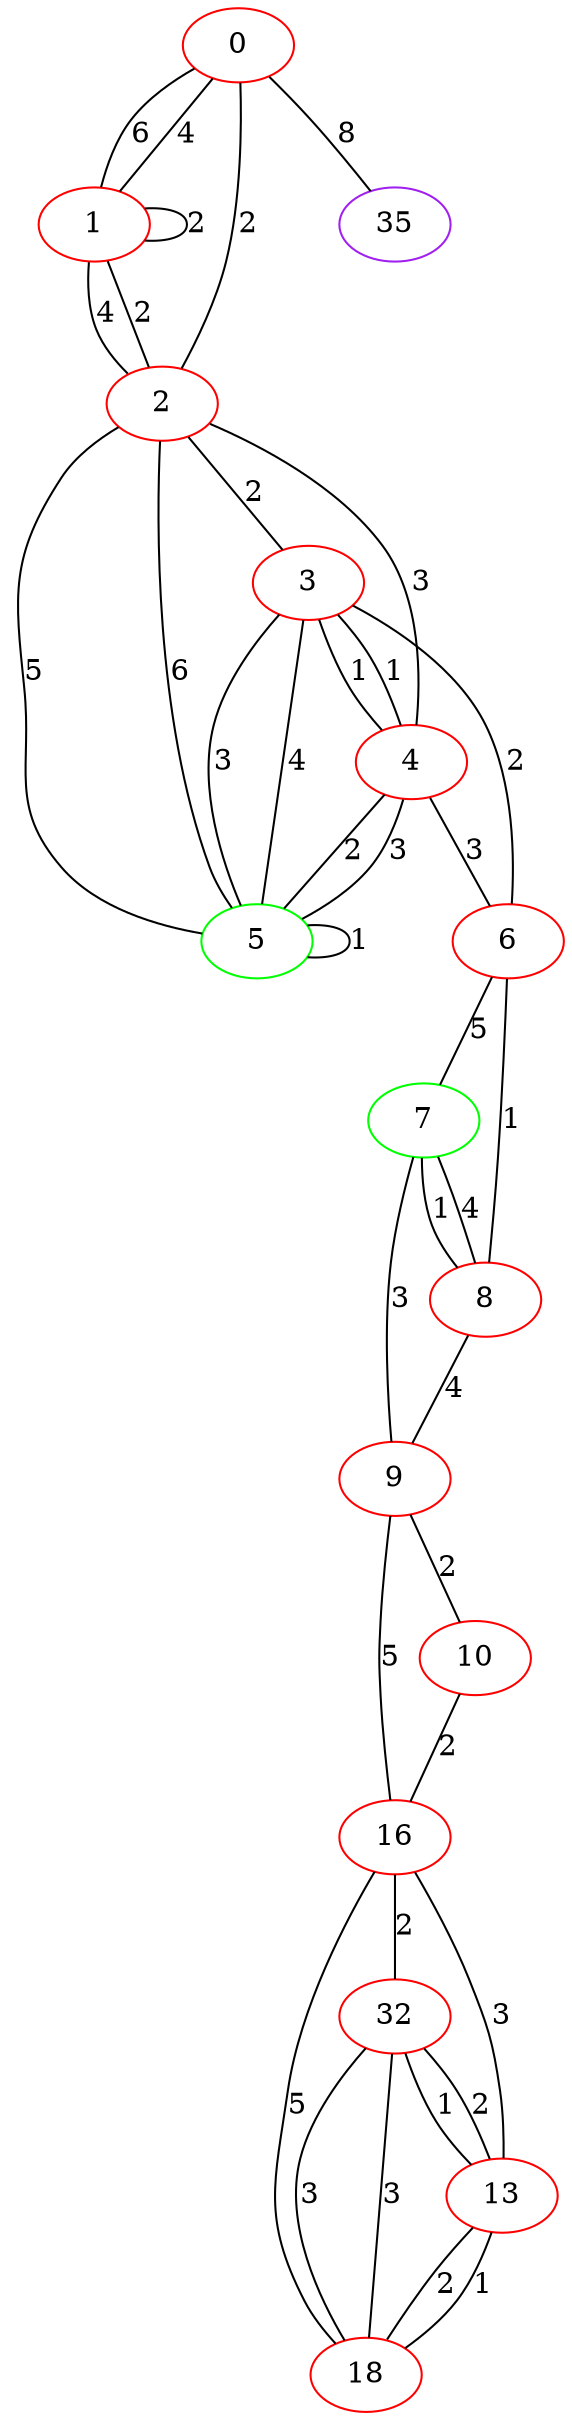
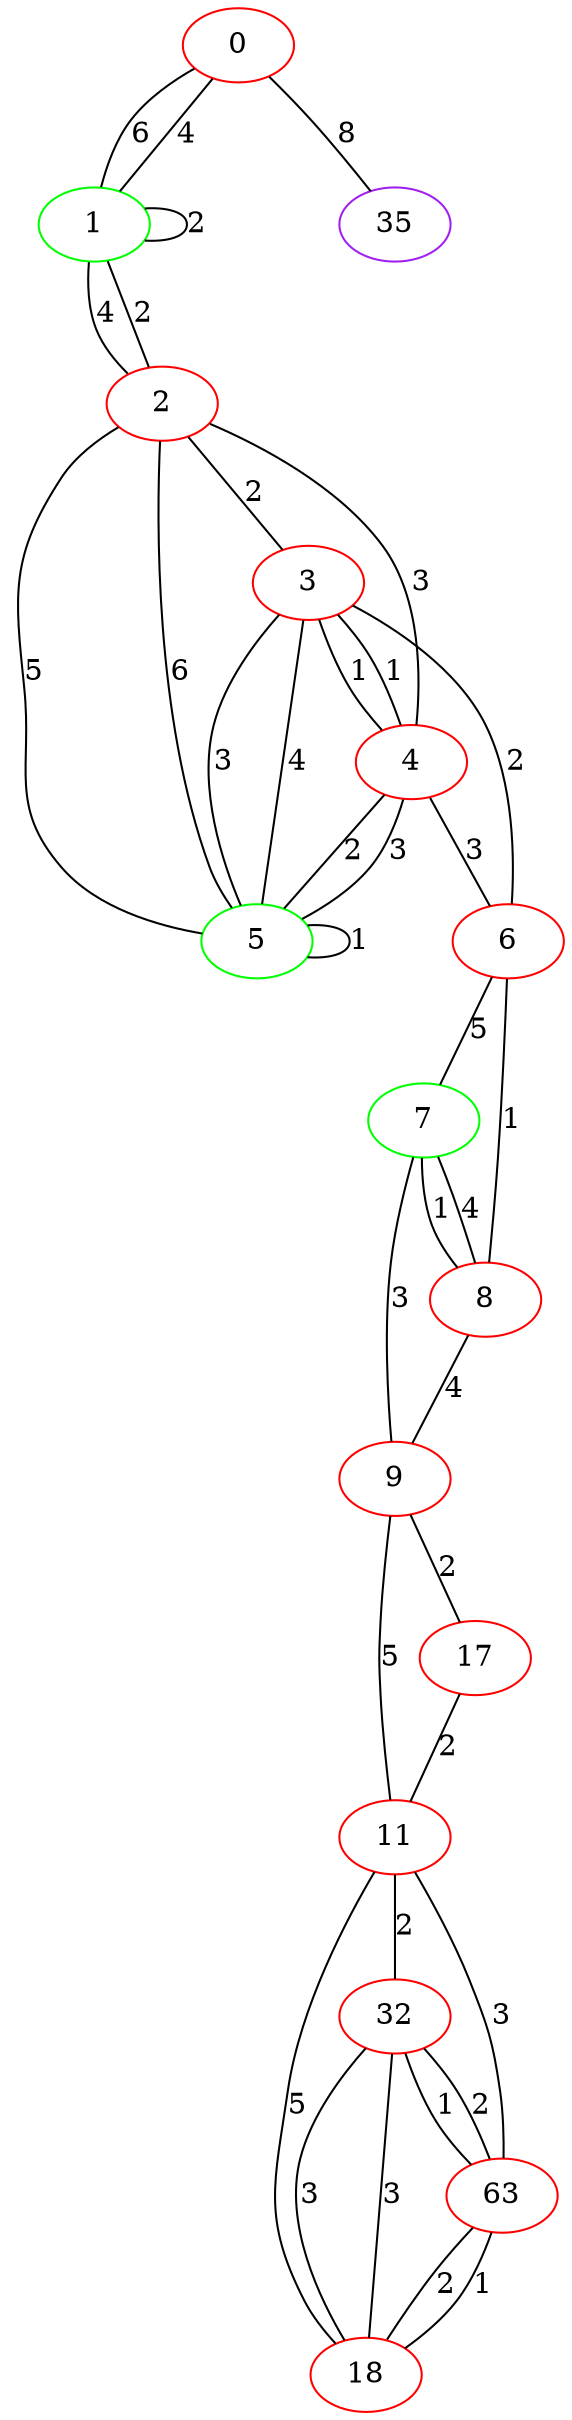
node "1": color red -> green
edge "0" -- "2": removed, label "2"
node "10": label "10" -> "17"
node "16": label "16" -> "11"
node "13": label "13" -> "63"
